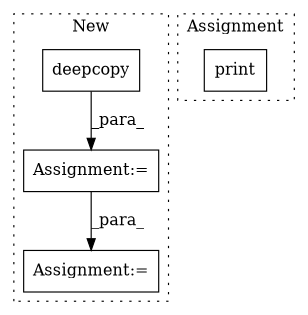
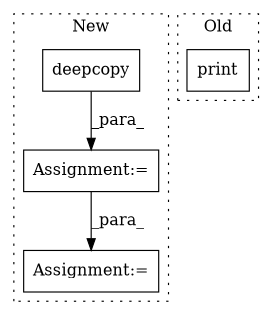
cluster "Assignment": label "Assignment" -> "Old"
